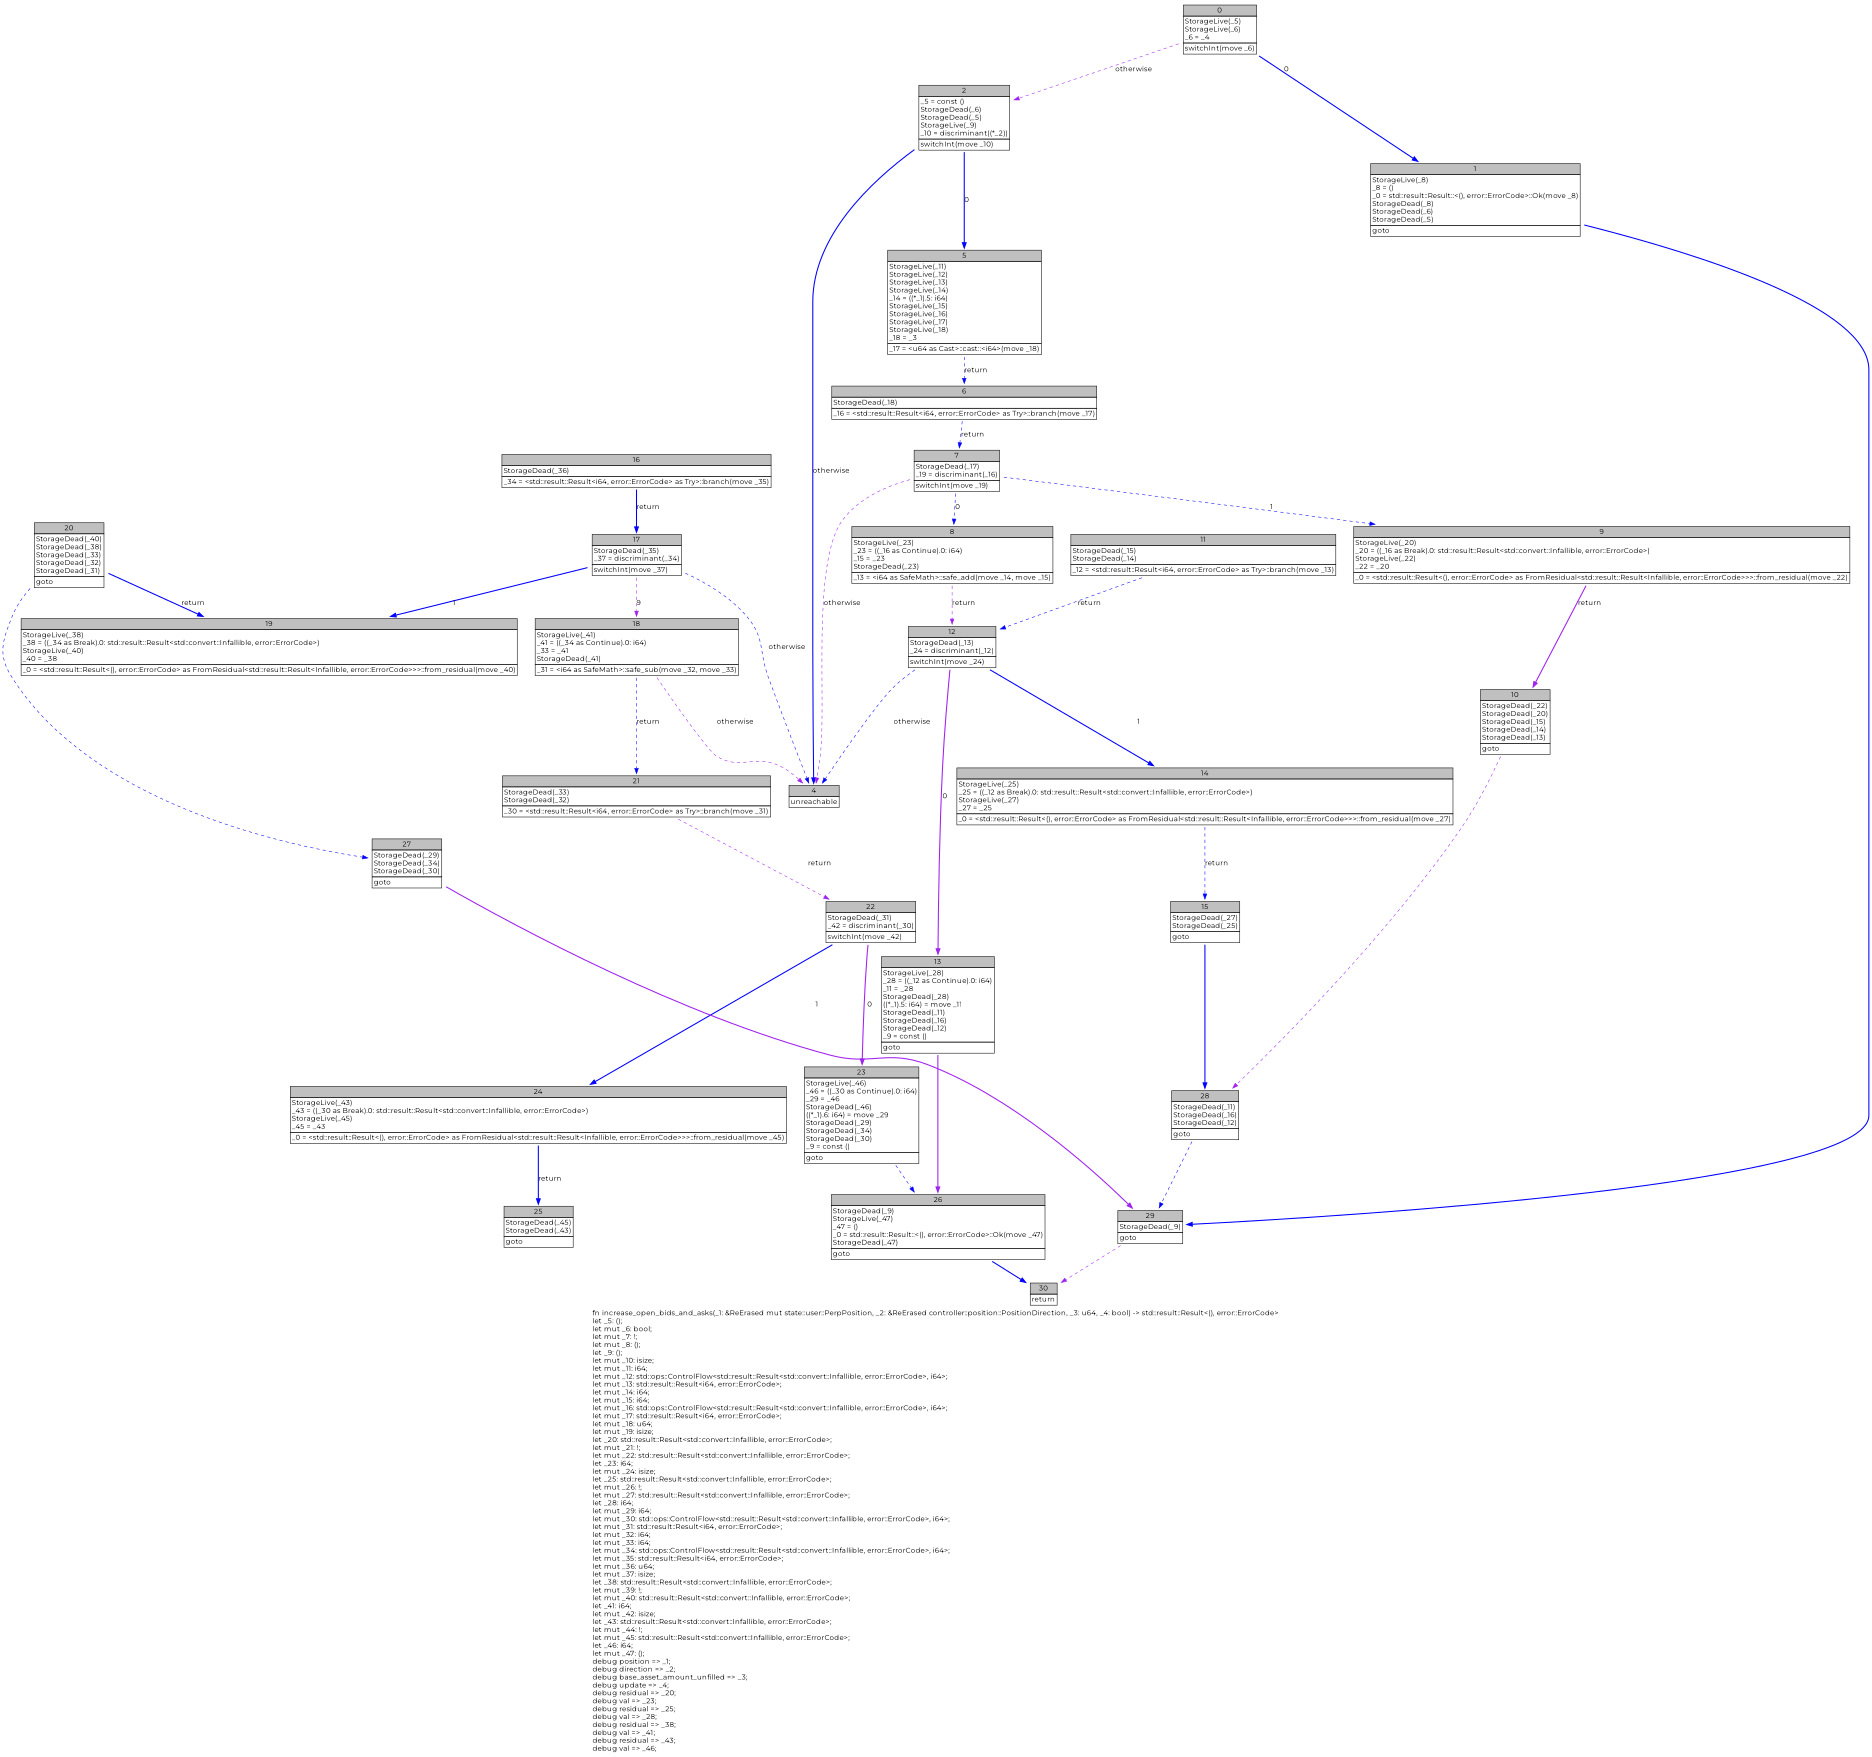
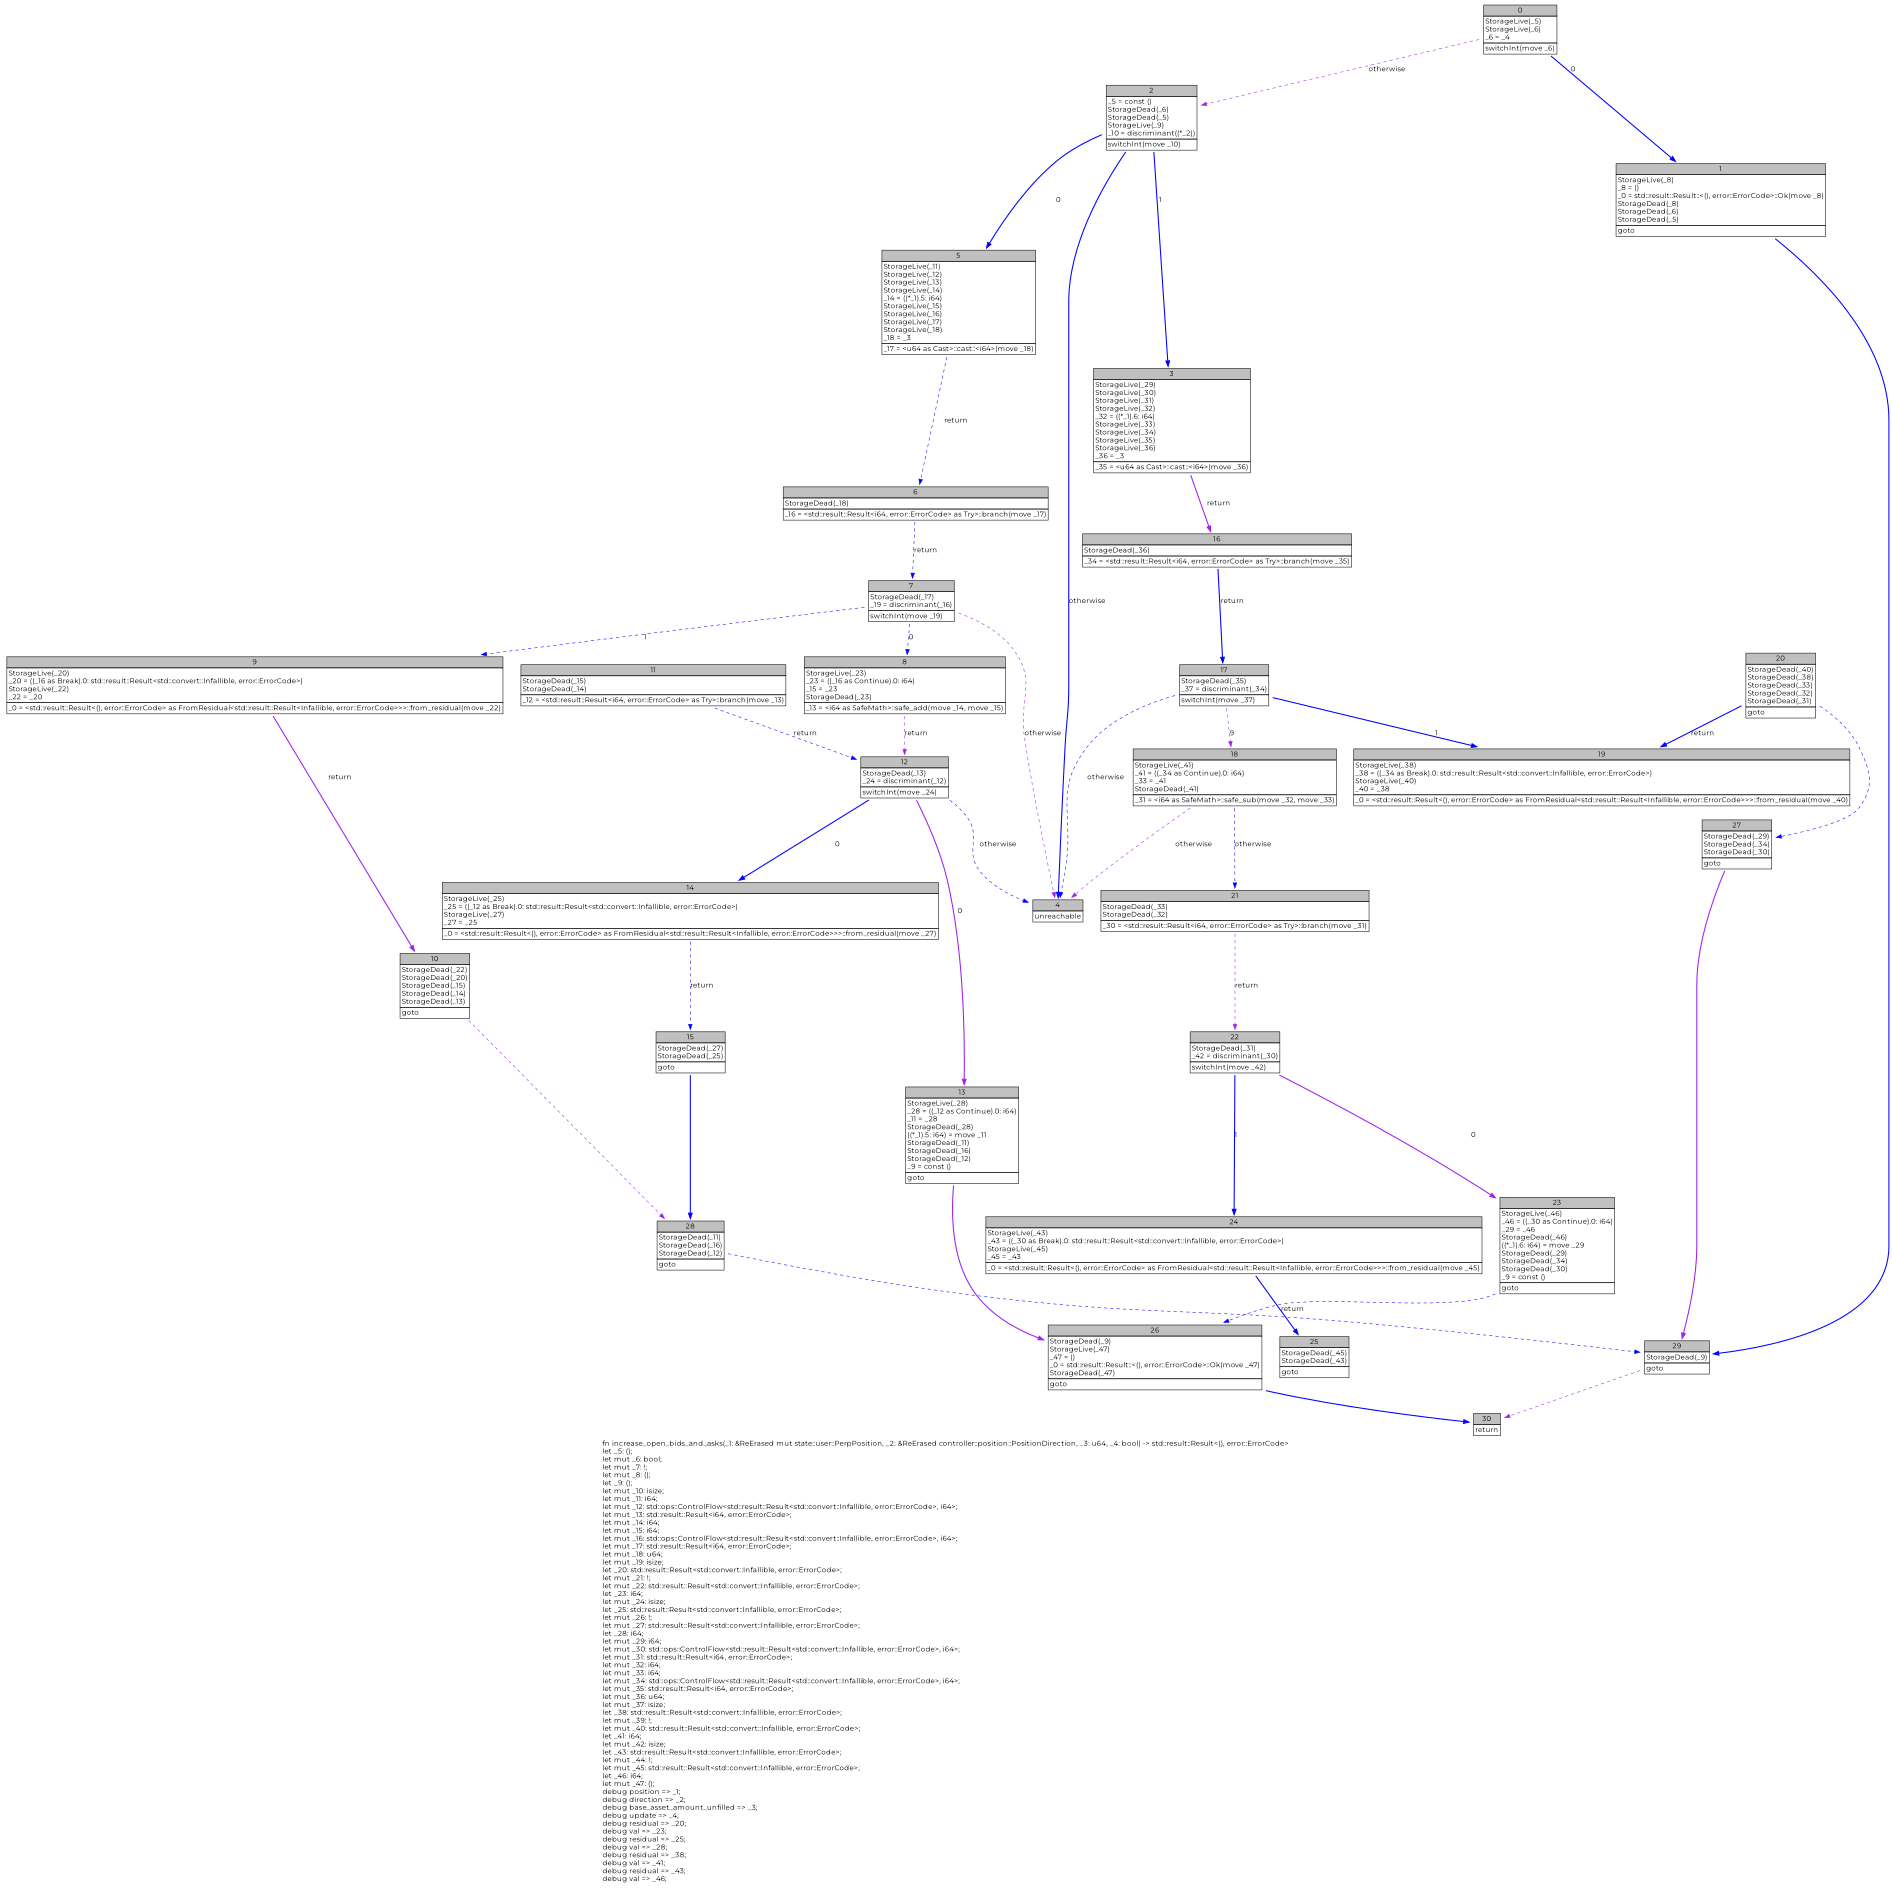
node "3": added
edge "18" -> "21": label "return" -> "otherwise"
edge "12" -> "14": label "1" -> "0"
